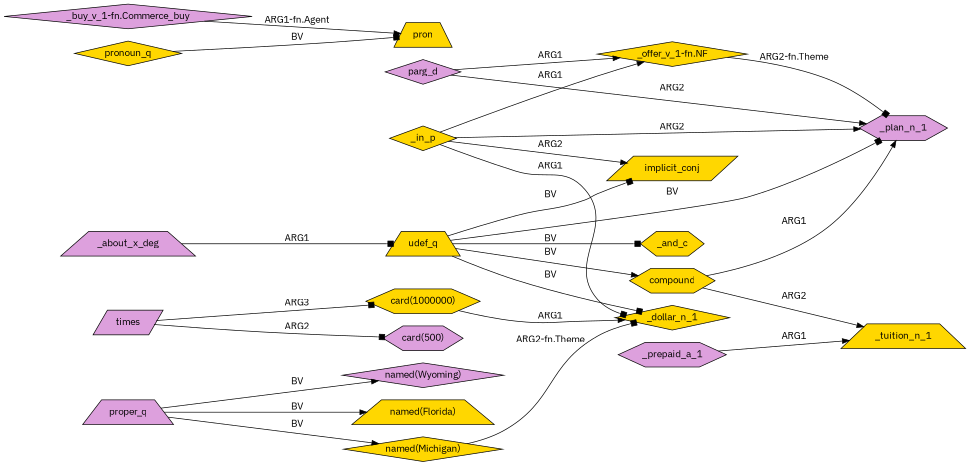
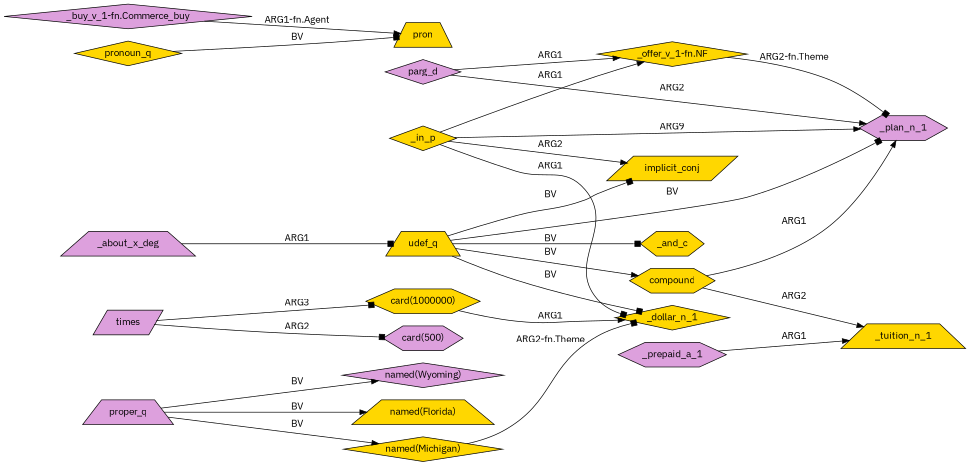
edge "_in_p" -> "_plan_n_1": label "ARG2" -> "ARG9"
